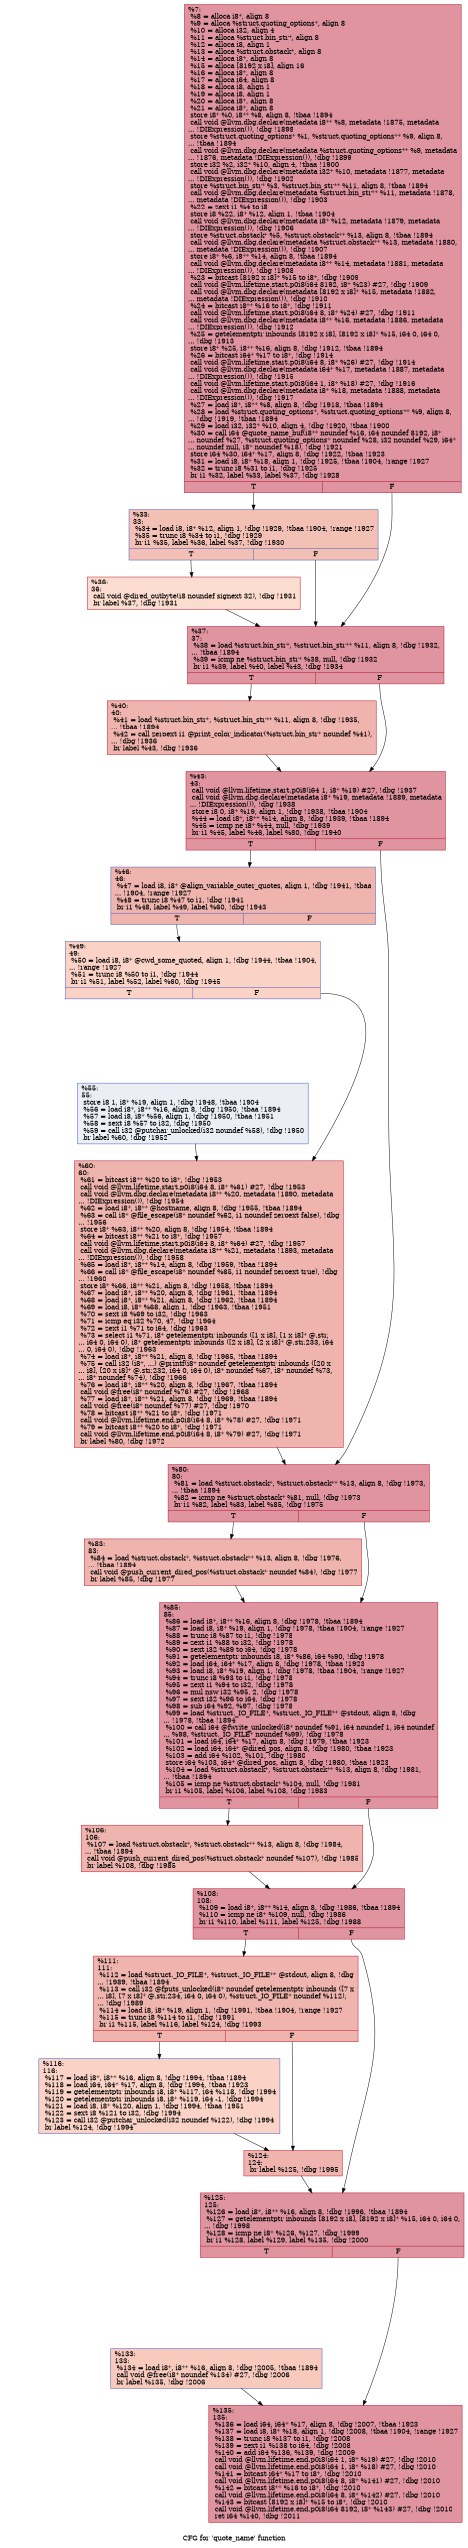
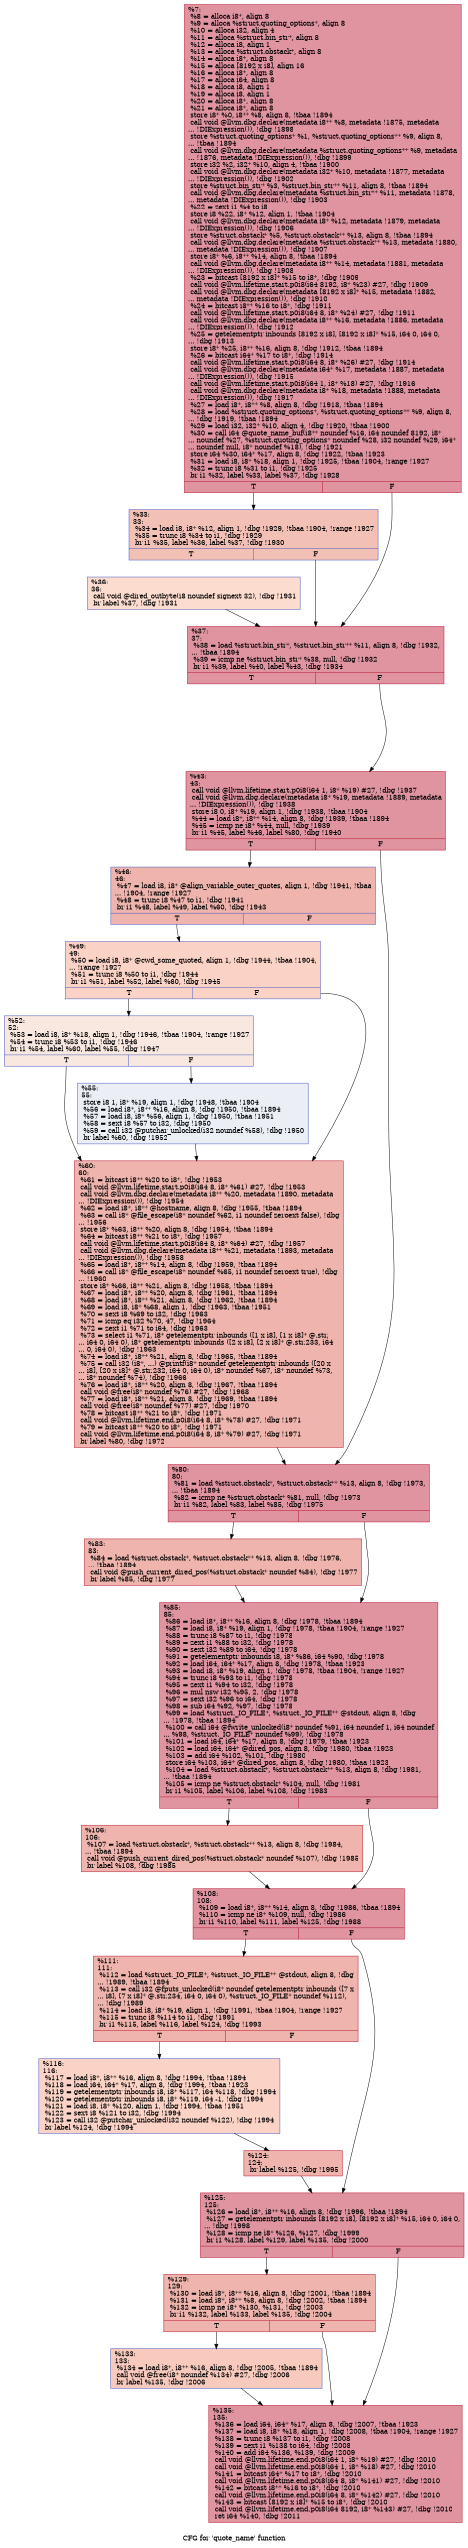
edge "%33:" -> "%36:": removed
node "%36:": color #b70d28ff -> #3d50c3ff
node "%40:": removed
node "%52:": added
edge "%111:" -> "%124:": removed
node "%129:": added
